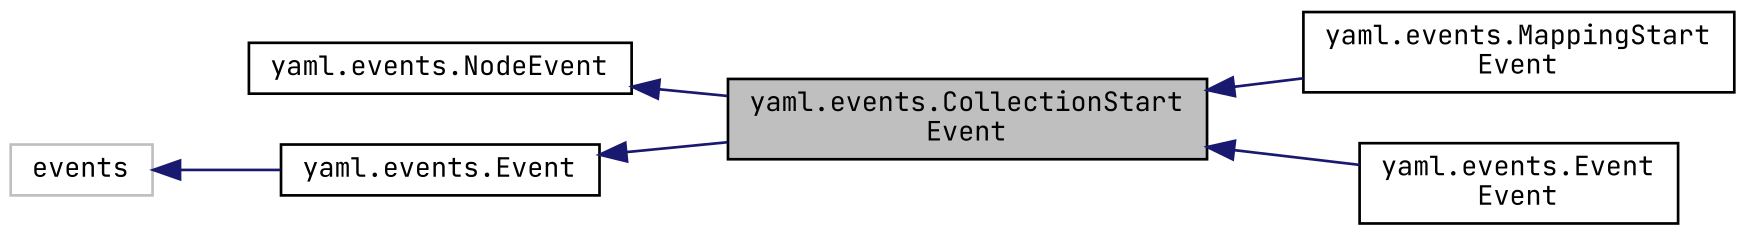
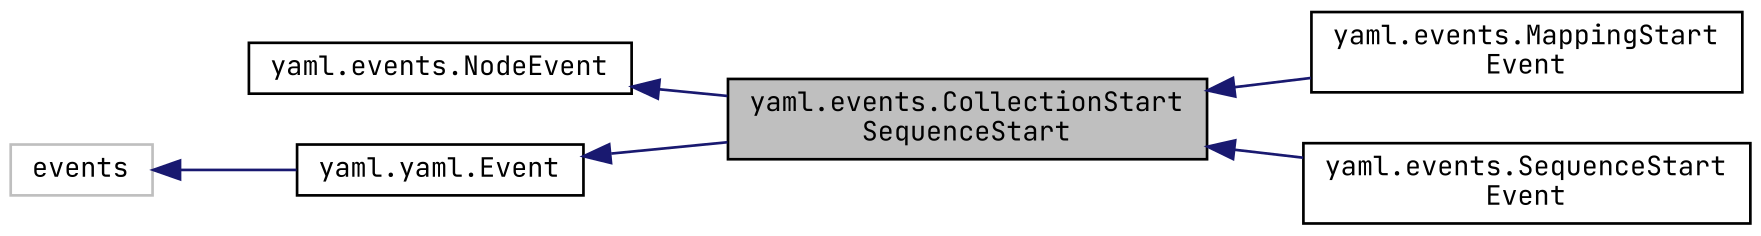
node "yaml.events.CollectionStart Event": label "yaml.events.CollectionStart Event" -> "yaml.events.CollectionStart SequenceStart"
node "yaml.events.Event": label "yaml.events.Event" -> "yaml.yaml.Event"
node "yaml.events.Event Event": label "yaml.events.Event Event" -> "yaml.events.SequenceStart Event"
